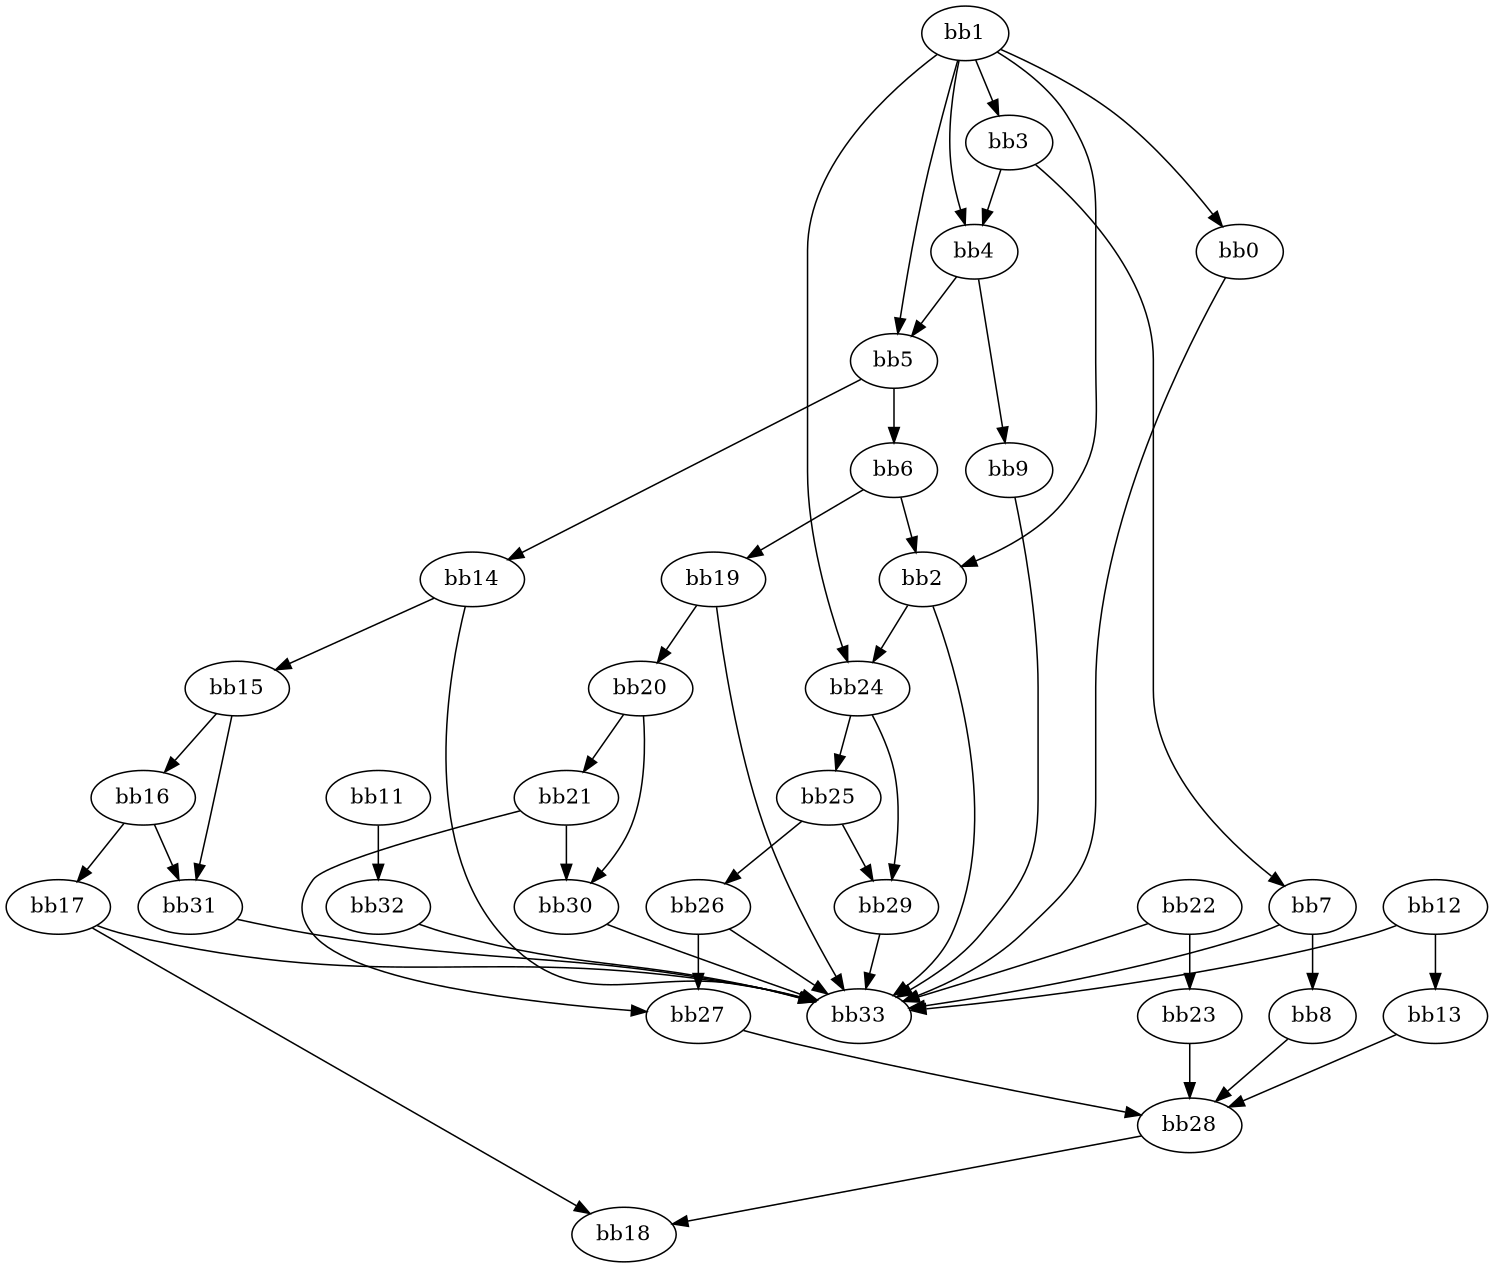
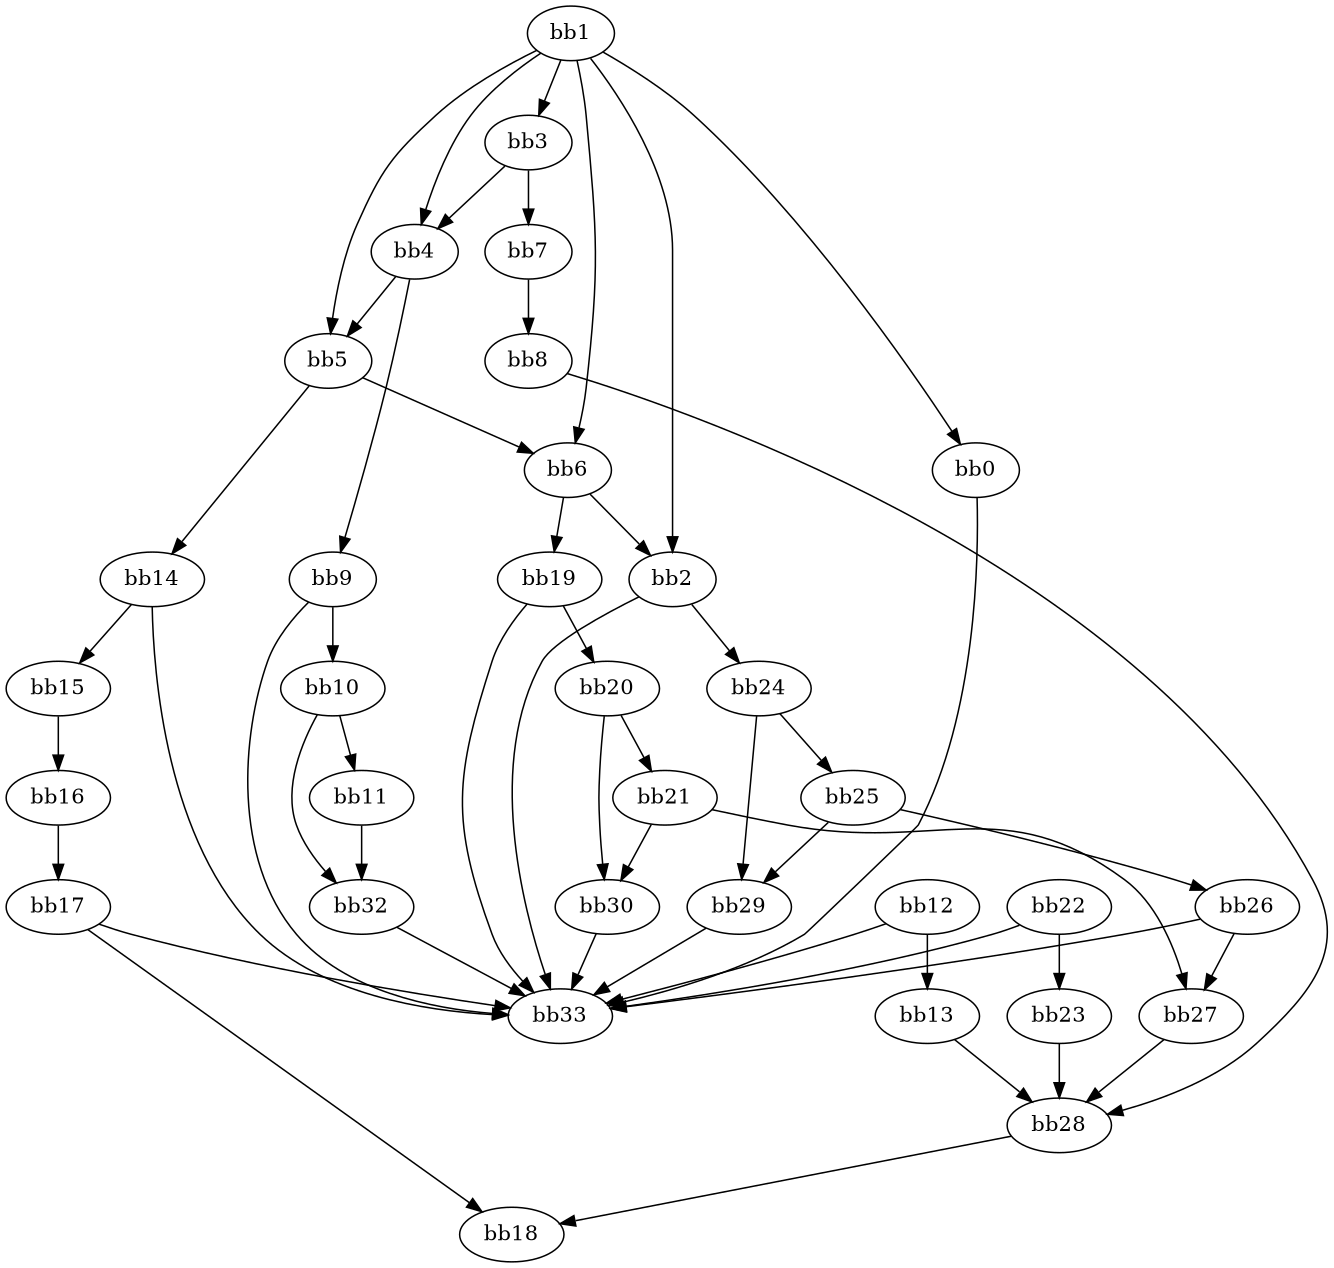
edge "bb1" -> "bb24": now "bb1" -> "bb6"
node "bb10": added
node "bb31": removed
edge "bb7" -> "bb33": removed
